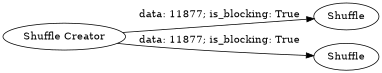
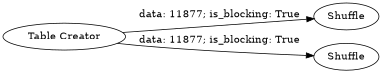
node "Shuffle Creator": label "Shuffle Creator" -> "Table Creator"
